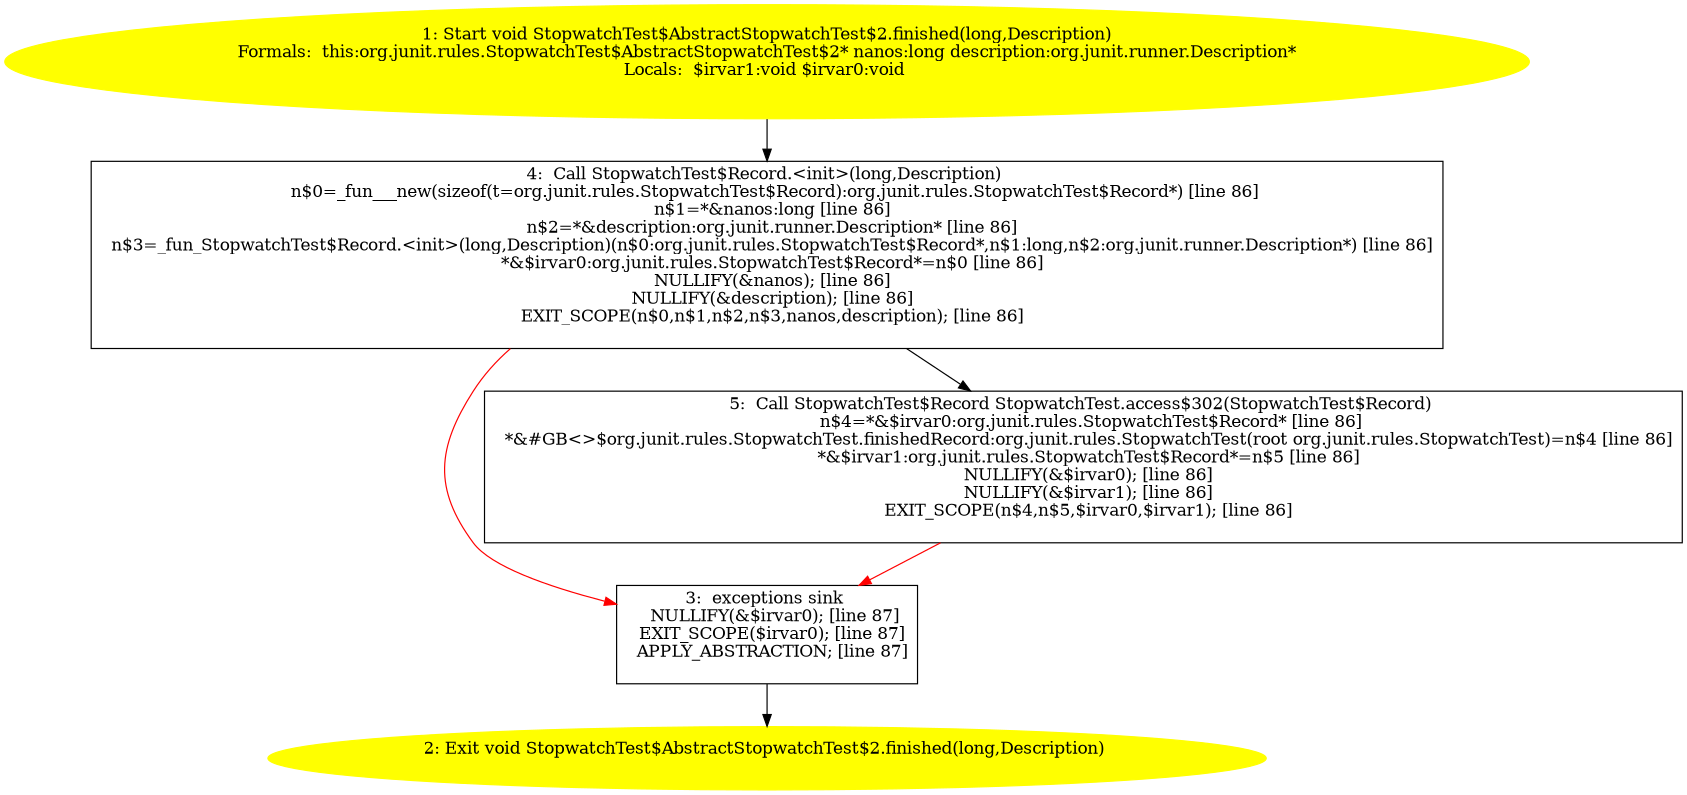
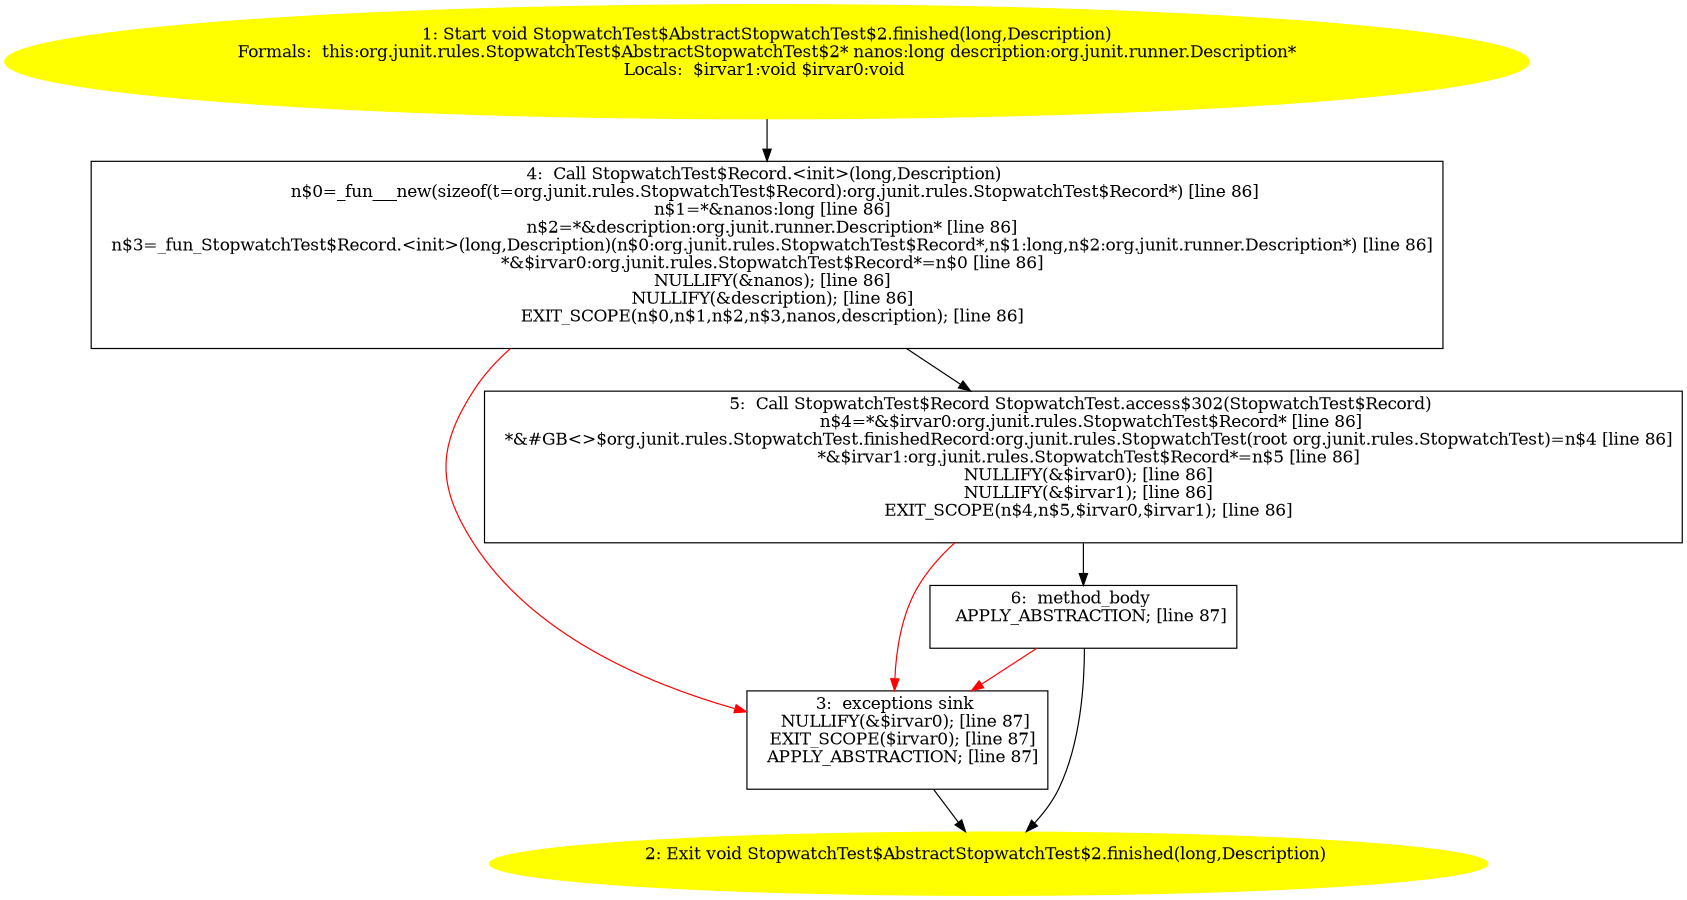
node "6:  method_body APPLY_ABSTRACTION; [line 87]": added
